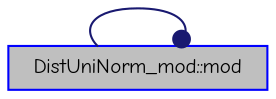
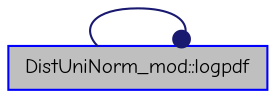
node "DistUniNorm_mod::mod": label "DistUniNorm_mod::mod" -> "DistUniNorm_mod::logpdf"
